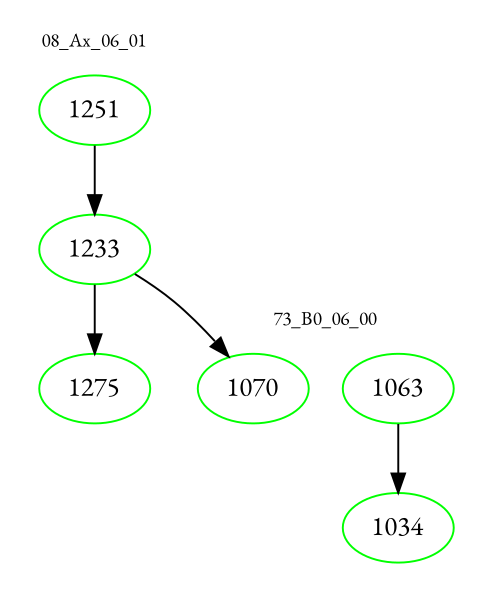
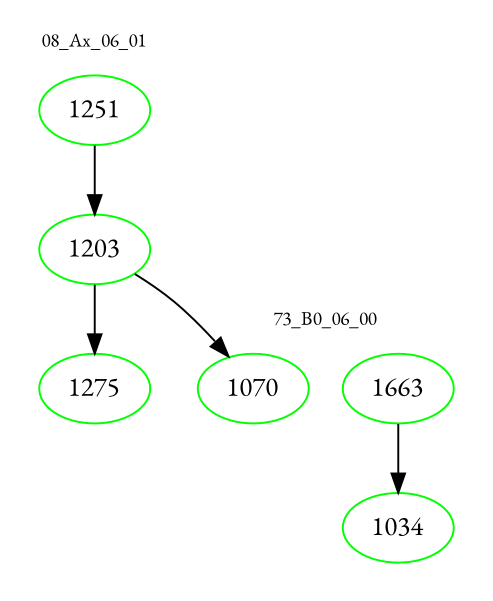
node "1233": label "1233" -> "1203"
node "1063": label "1063" -> "1663"
